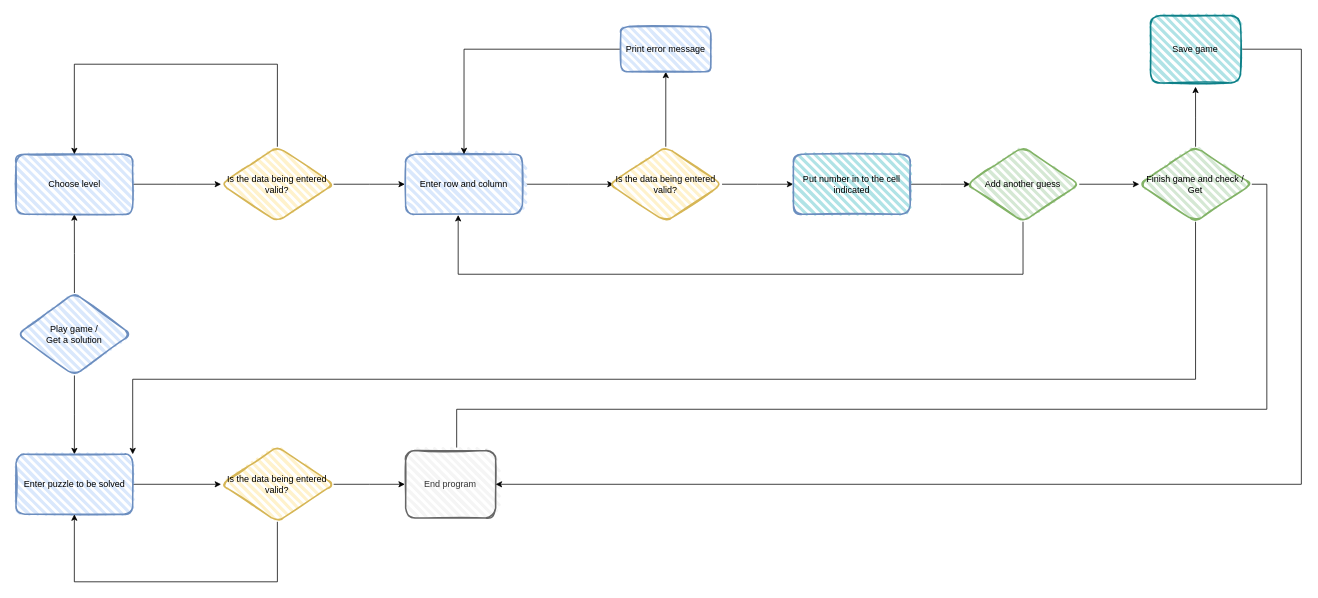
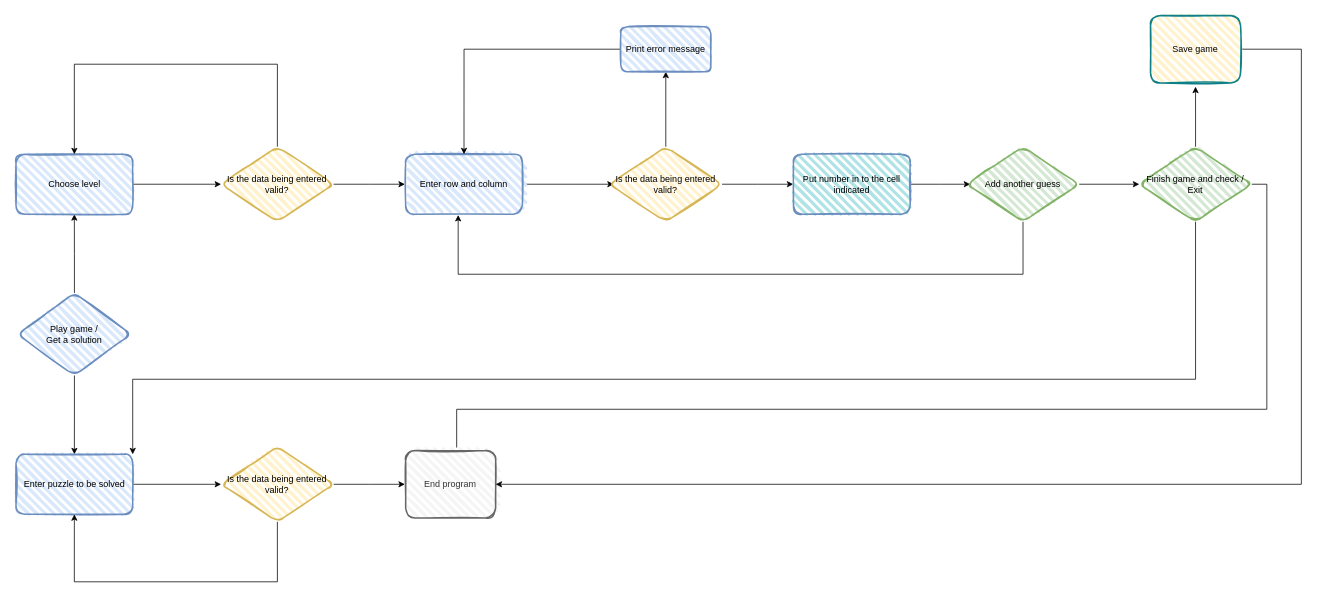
node "Save game": fillcolor #b0e3e6 -> #fff2cc
node "Finish game and check / Get": label "Finish game and check / Get" -> "Finish game and check / Exit"
